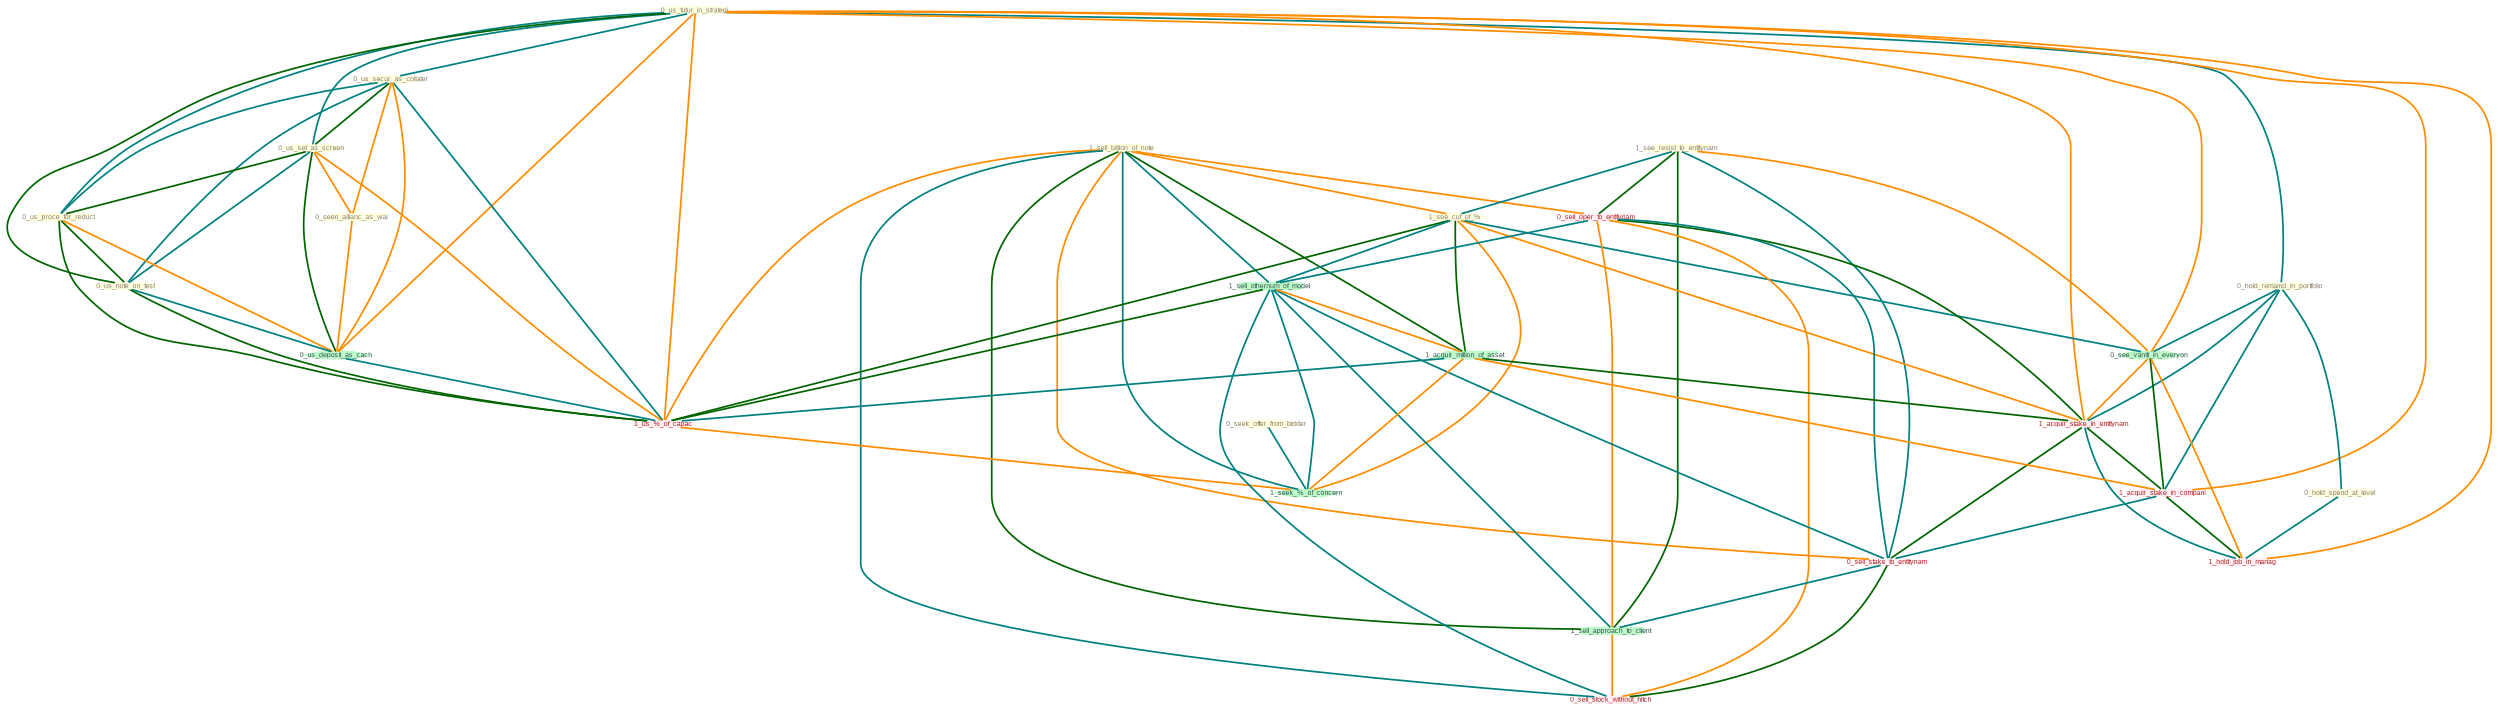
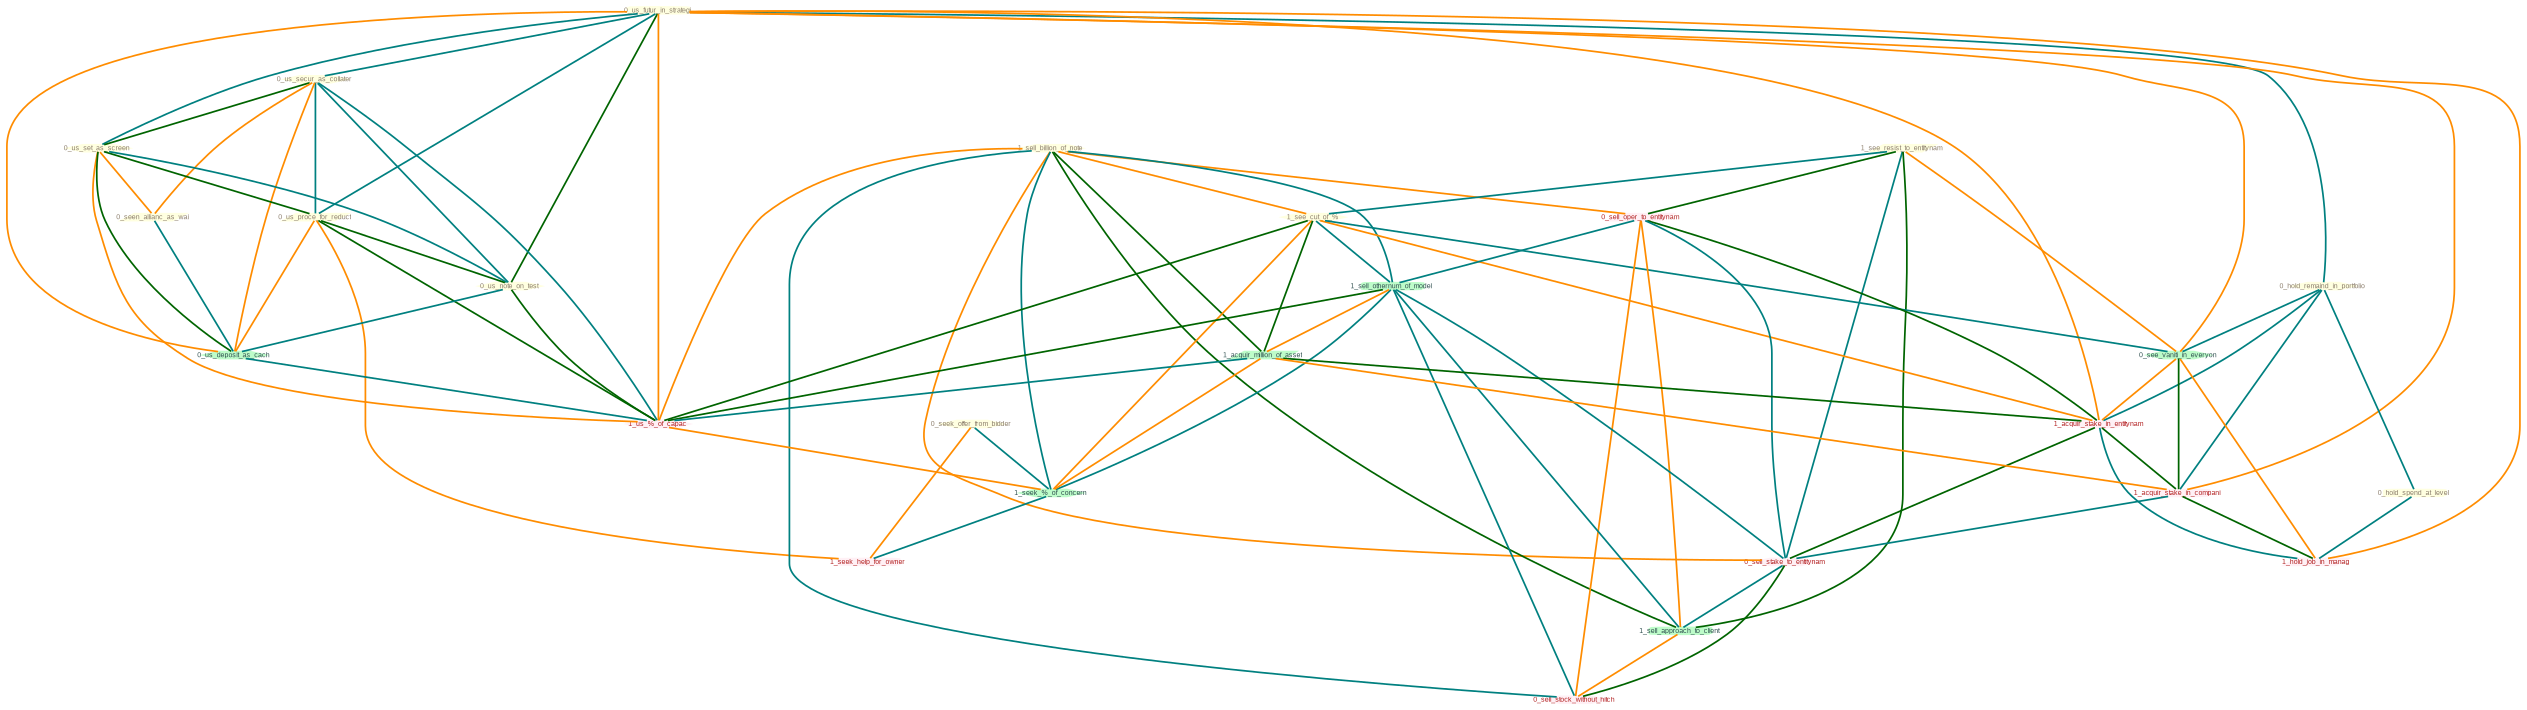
edge "0_seen_allianc_as_wai" -- "0_us_deposit_as_cach": color darkorange -> teal
node "1_seek_help_for_owner": added
